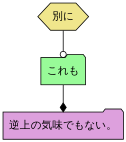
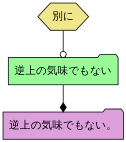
node "これも": label "これも" -> "逆上の気味でもない"
